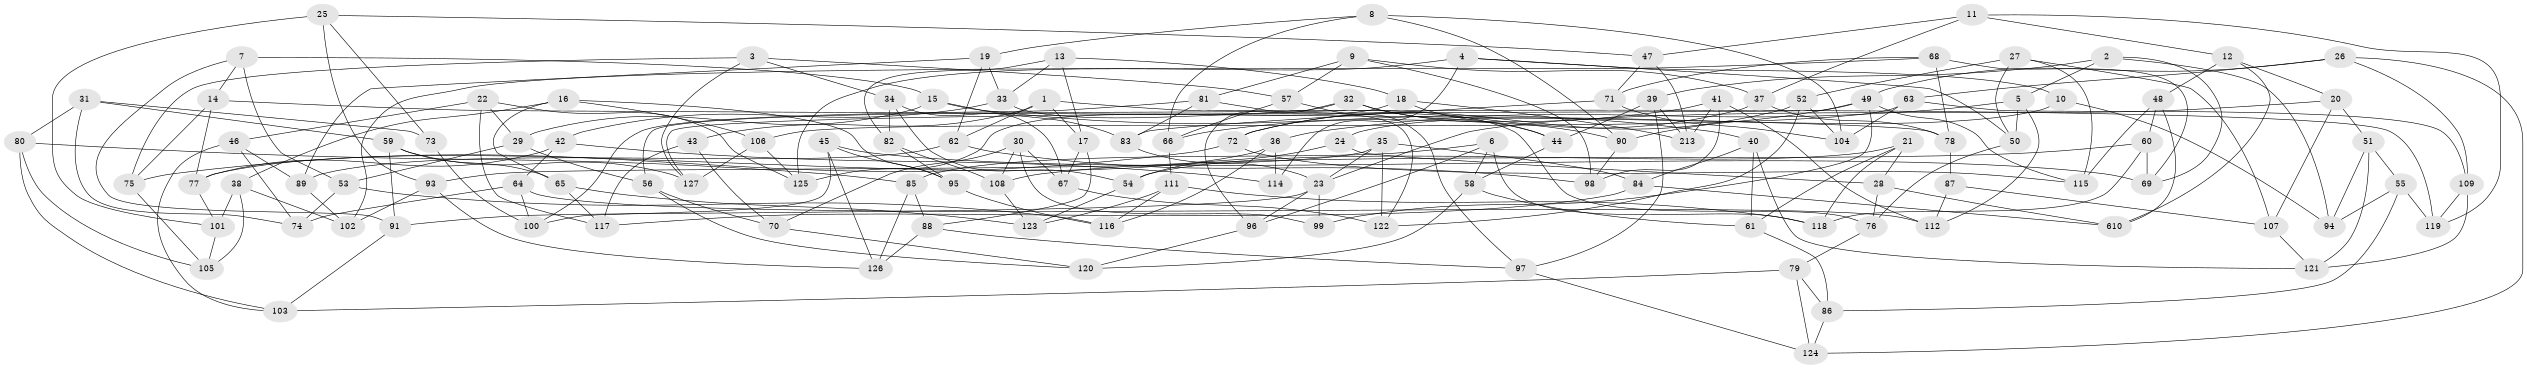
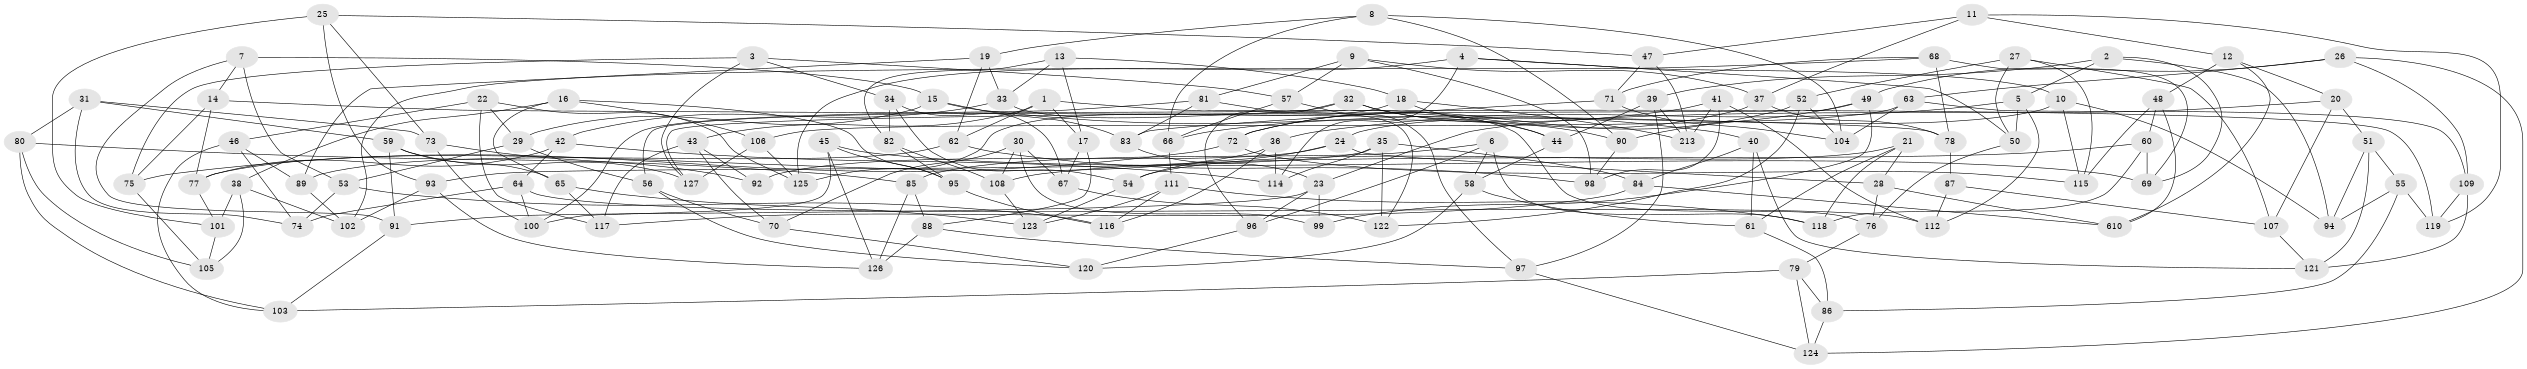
edge "49" -- "115": now "10" -- "115"
edge "35" -- "23": now "35" -- "114"
node "92": added
